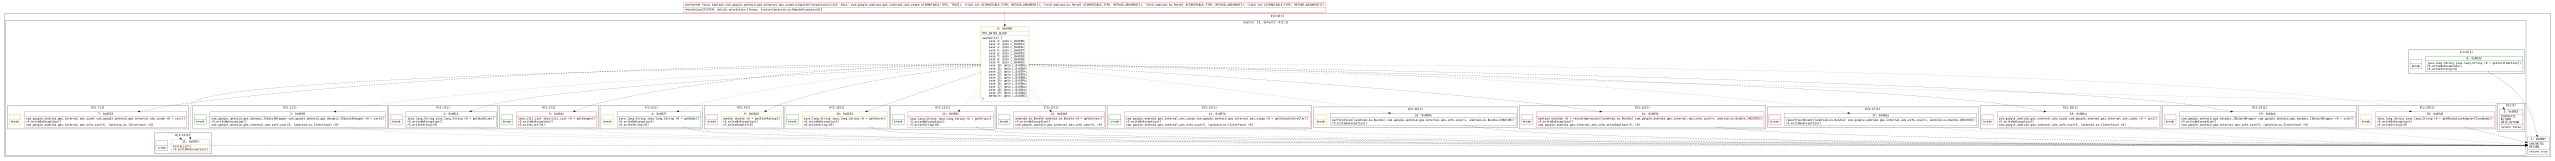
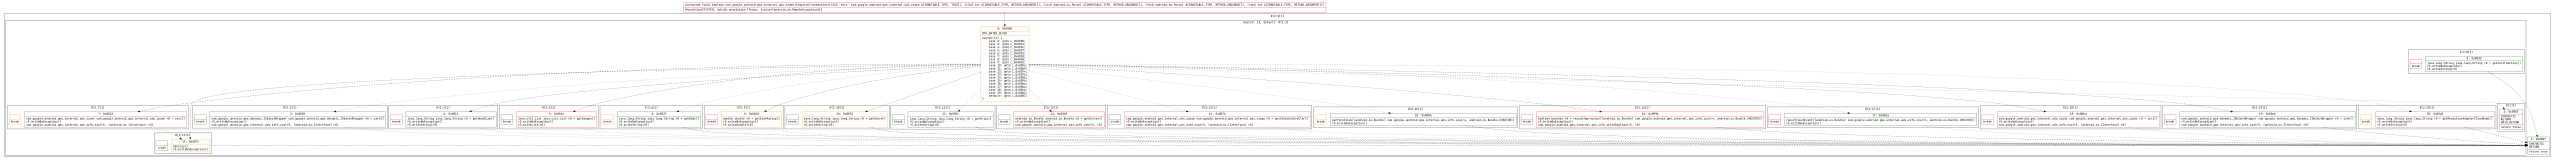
edge "0: 0x0000" -> "14: 0x007b": added
node "11: 0x005e": color red -> darkgreen
edge "19: 0x00c6" -> "3: 0x000f": style dotted -> dashed
node "13: 0x0074": text "writeList()" -> "destroy()"
